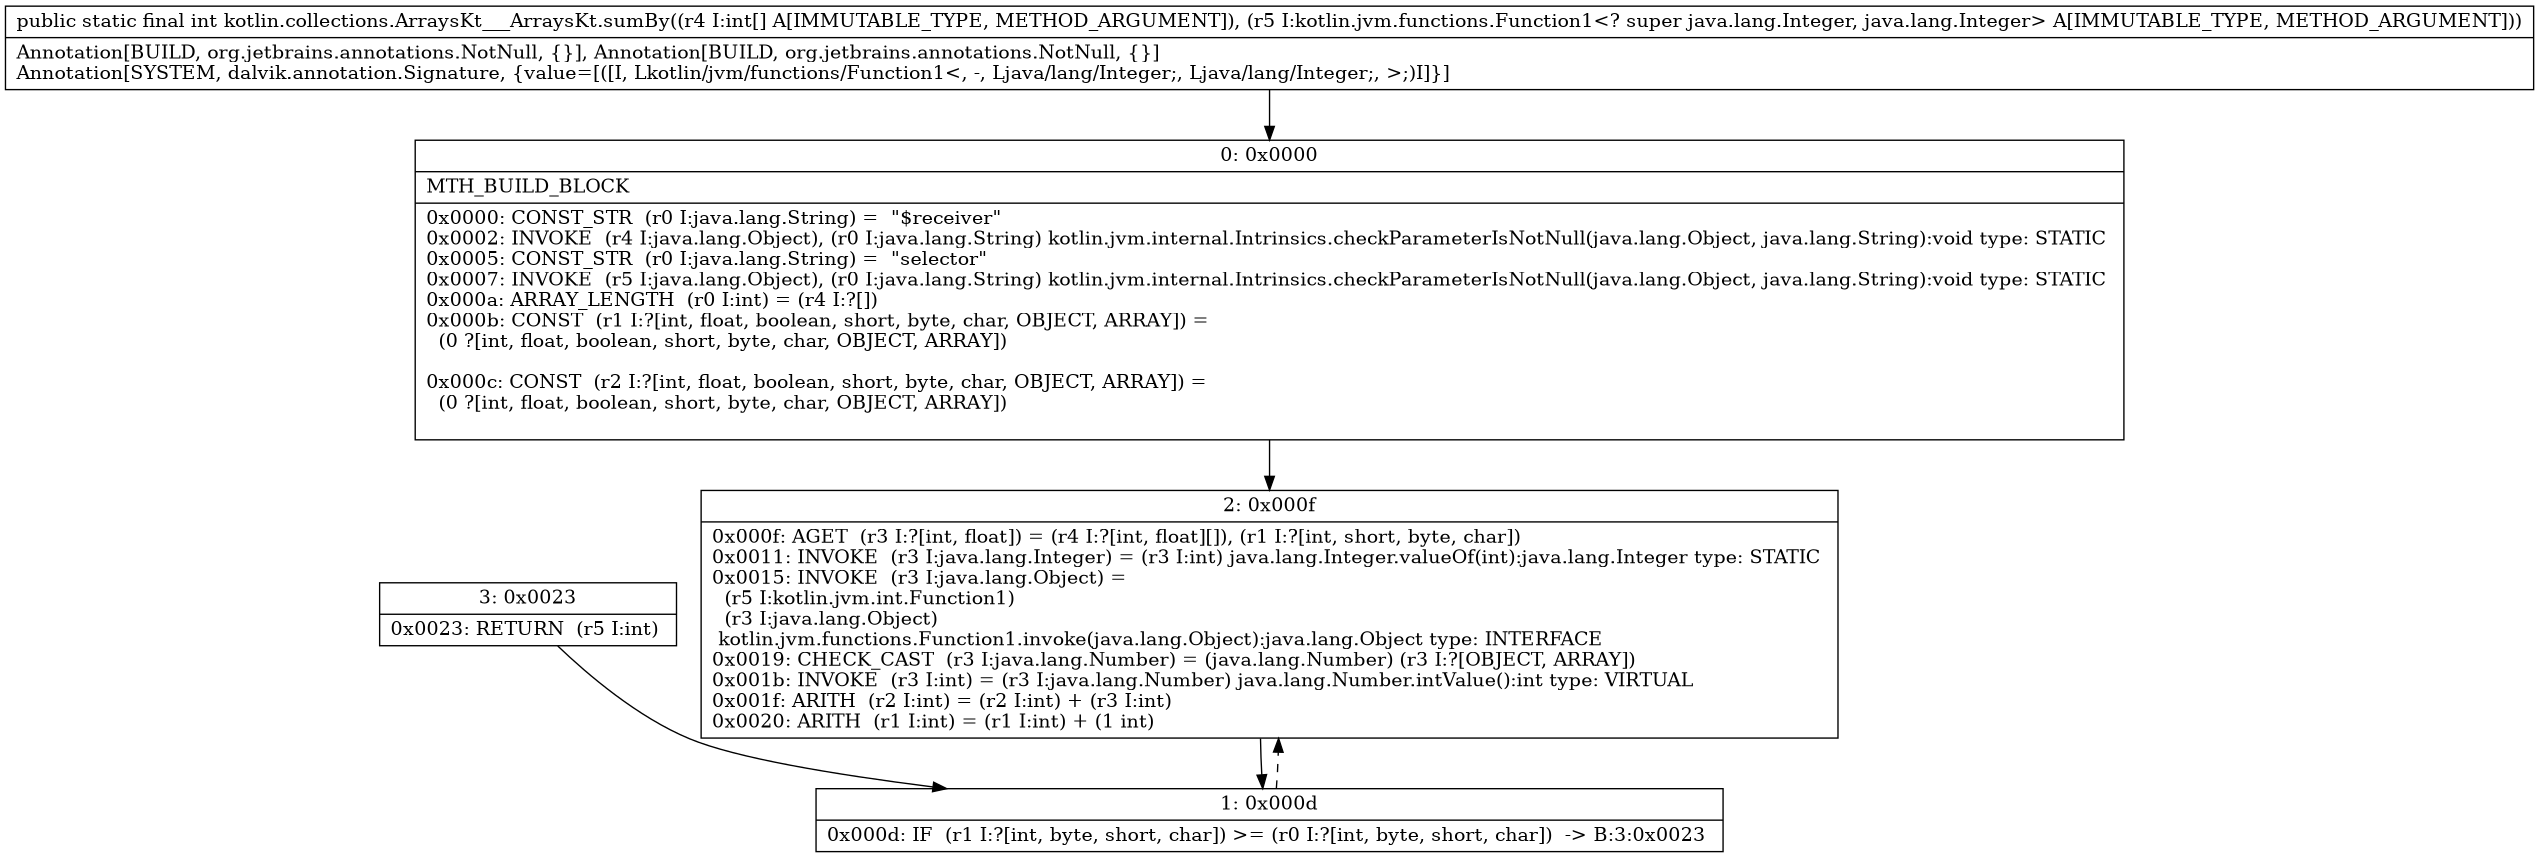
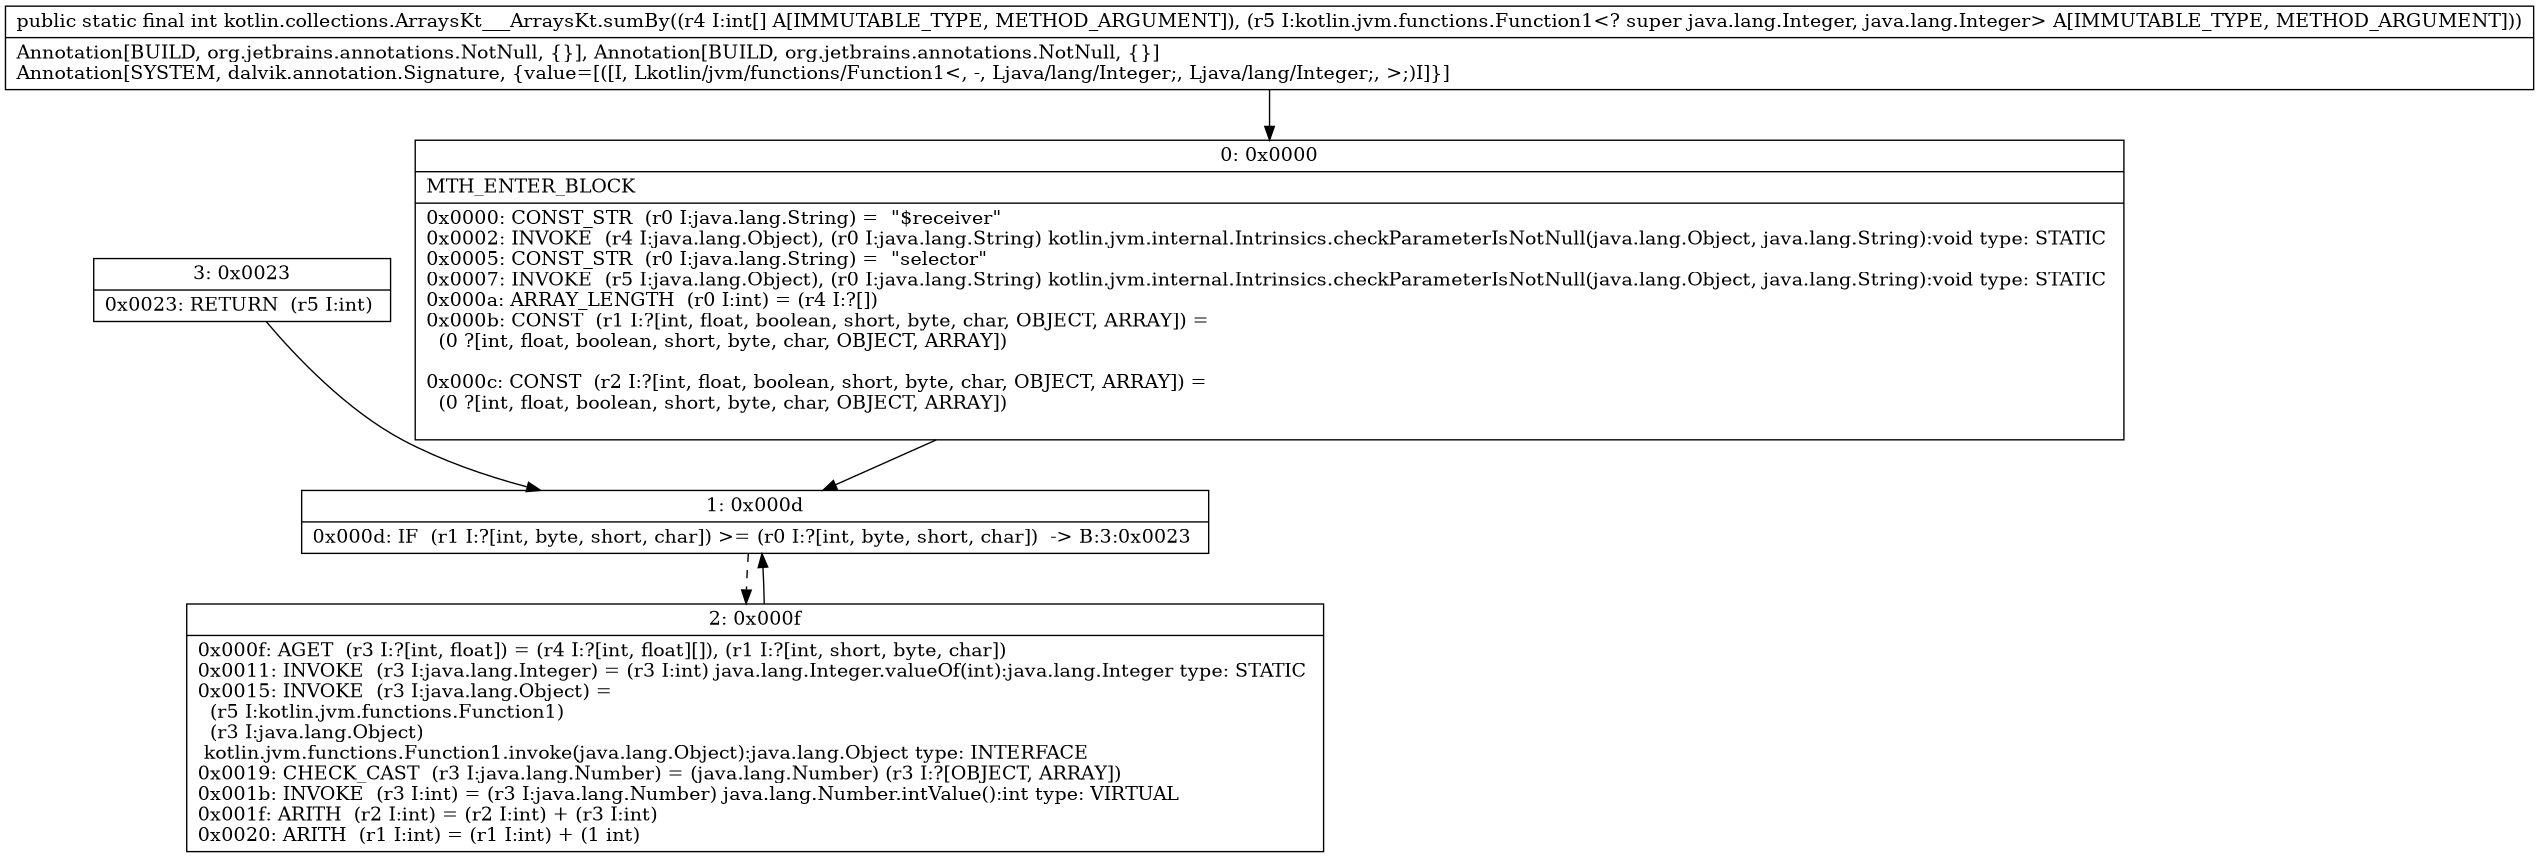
node "0: 0x0000": text "MTH_BUILD_BLOCK" -> "MTH_ENTER_BLOCK"
edge "0: 0x0000" -> "2: 0x000f": now "0: 0x0000" -> "1: 0x000d"
node "2: 0x000f": text "(r5 I:kotlin.jvm.int.Function1)" -> "(r5 I:kotlin.jvm.functions.Function1)"
